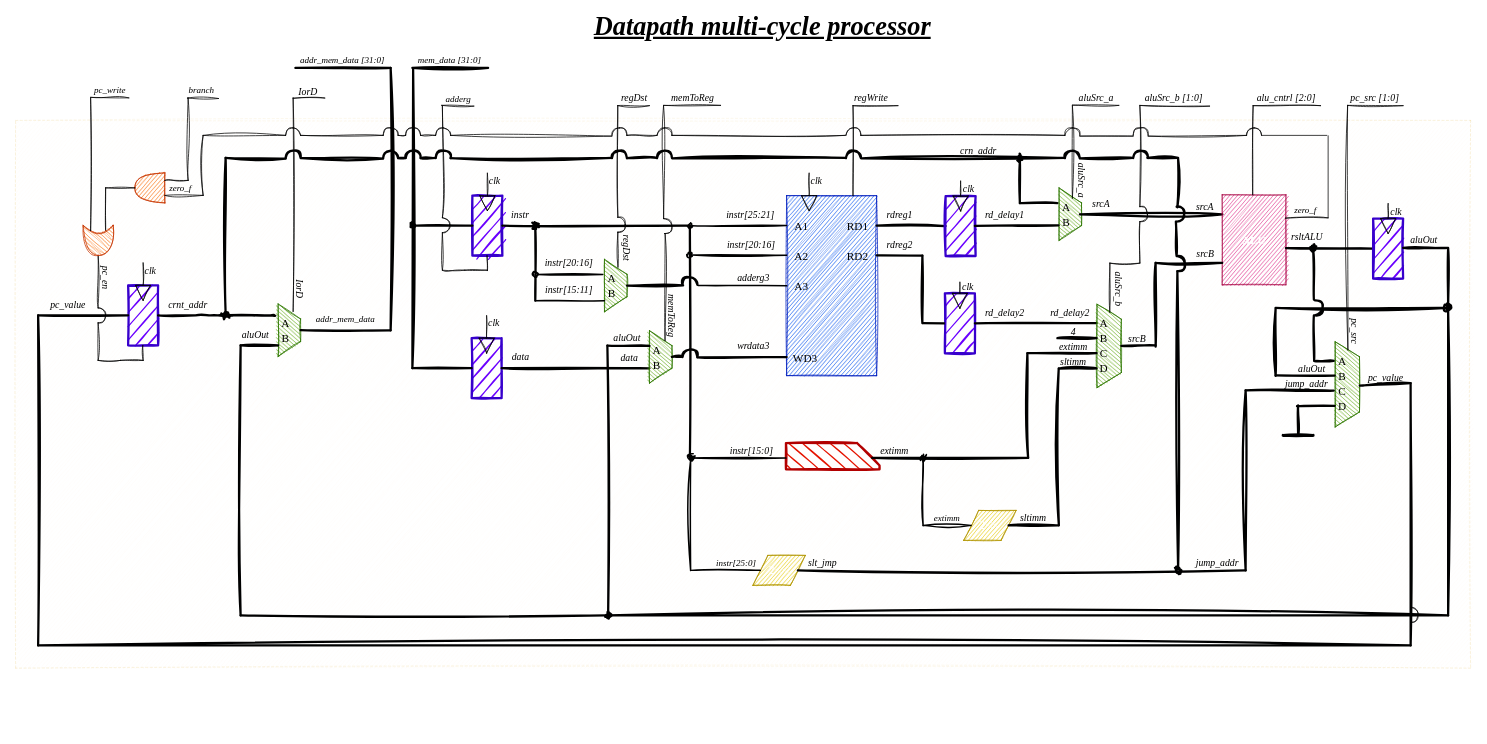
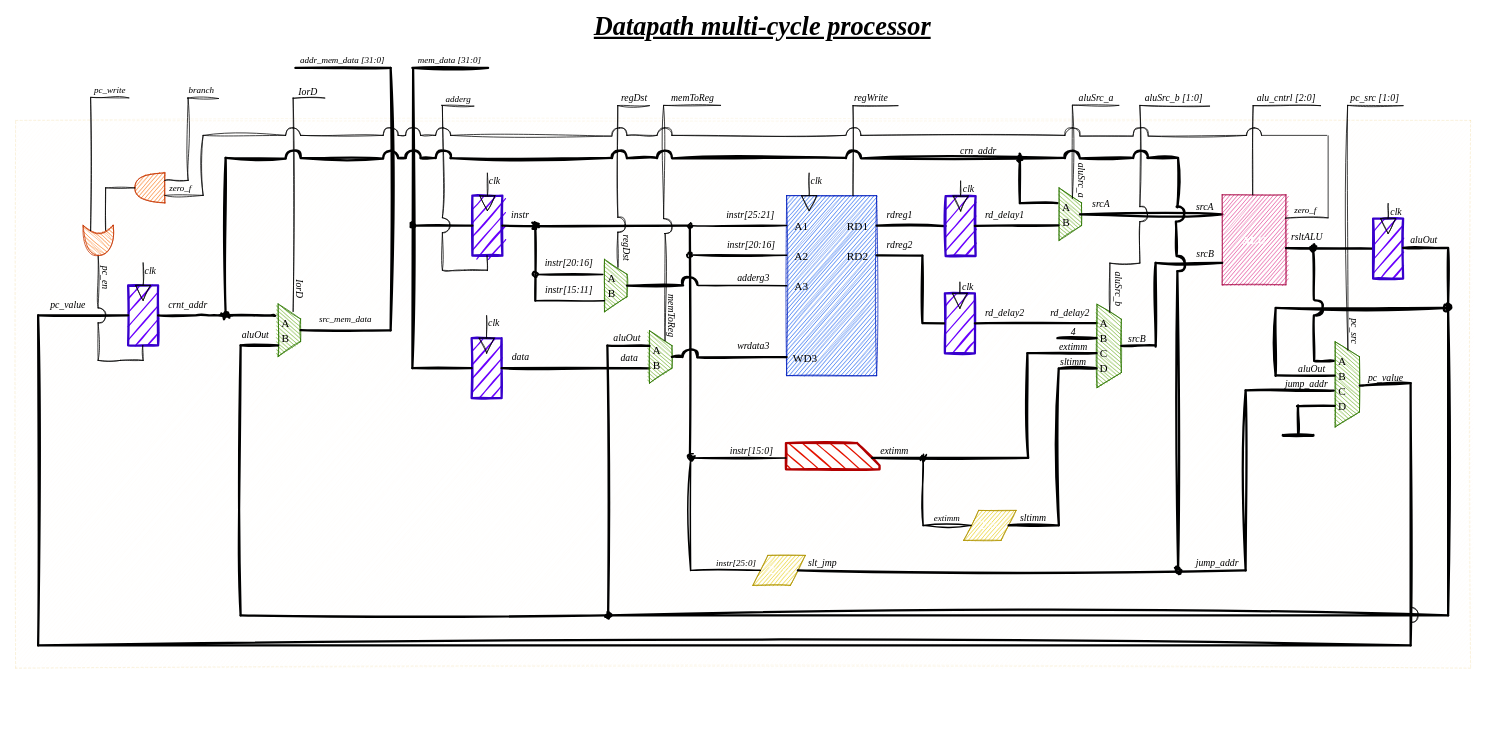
node "addr_mem_data": label "addr_mem_data" -> "src_mem_data"
